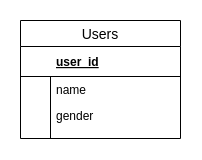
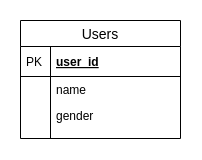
node "PK": added
